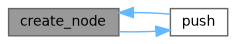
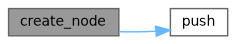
edge "push" -> "create_node": removed
